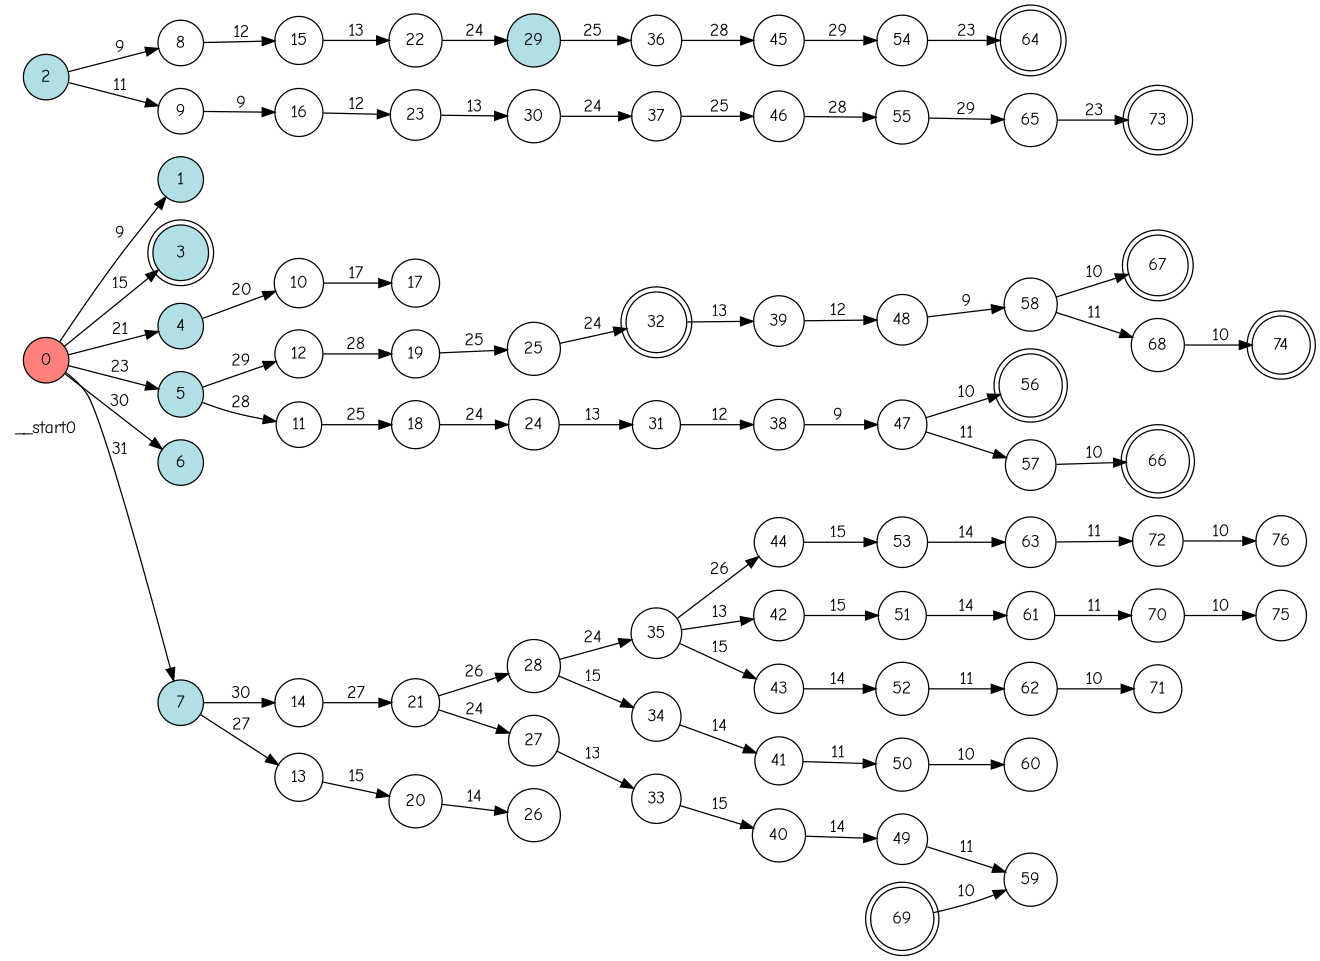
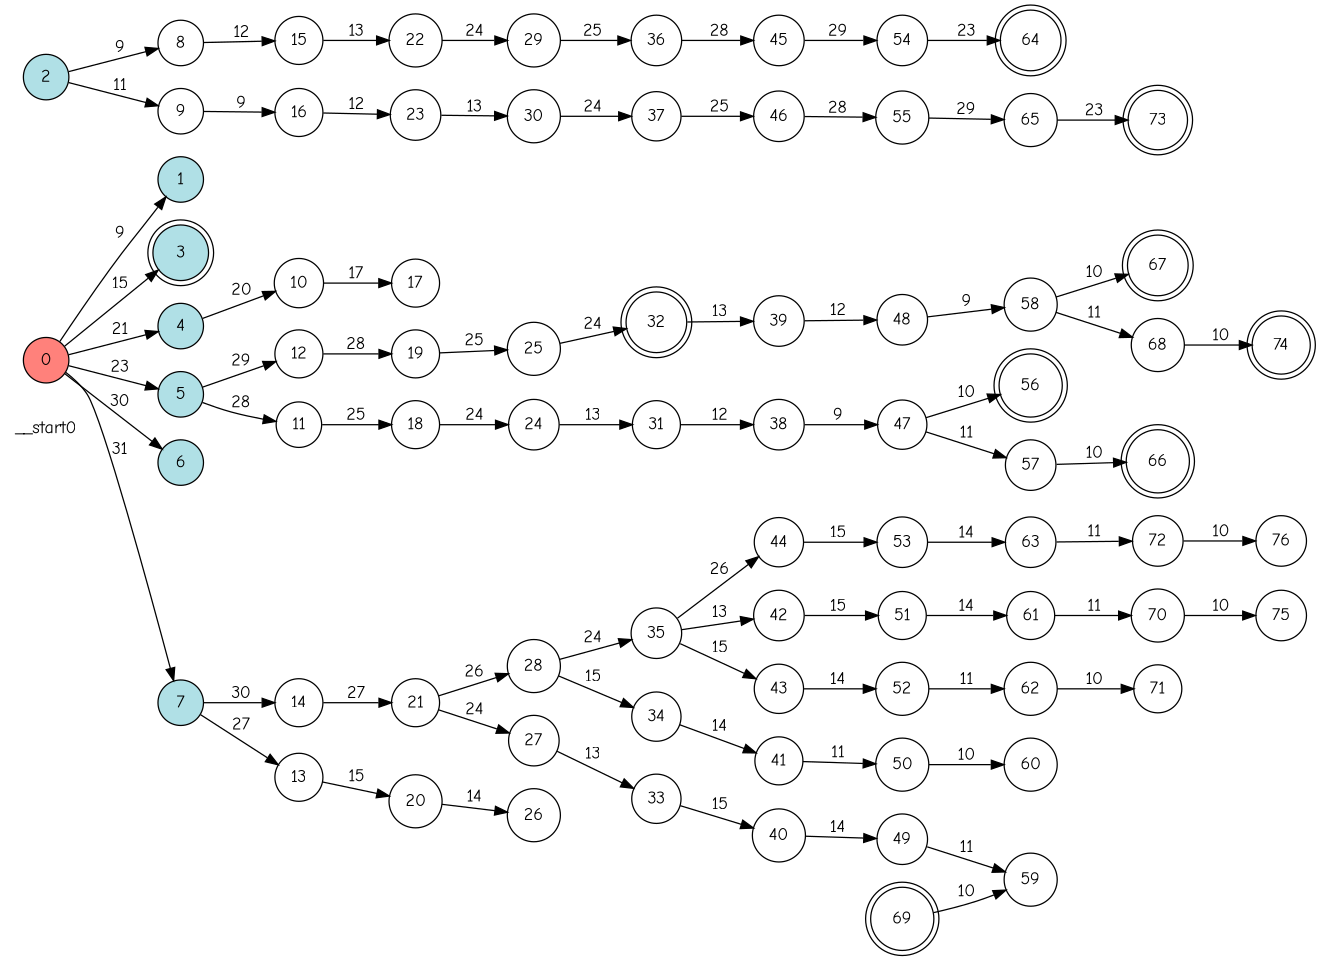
node "29": fillcolor powderblue -> white
